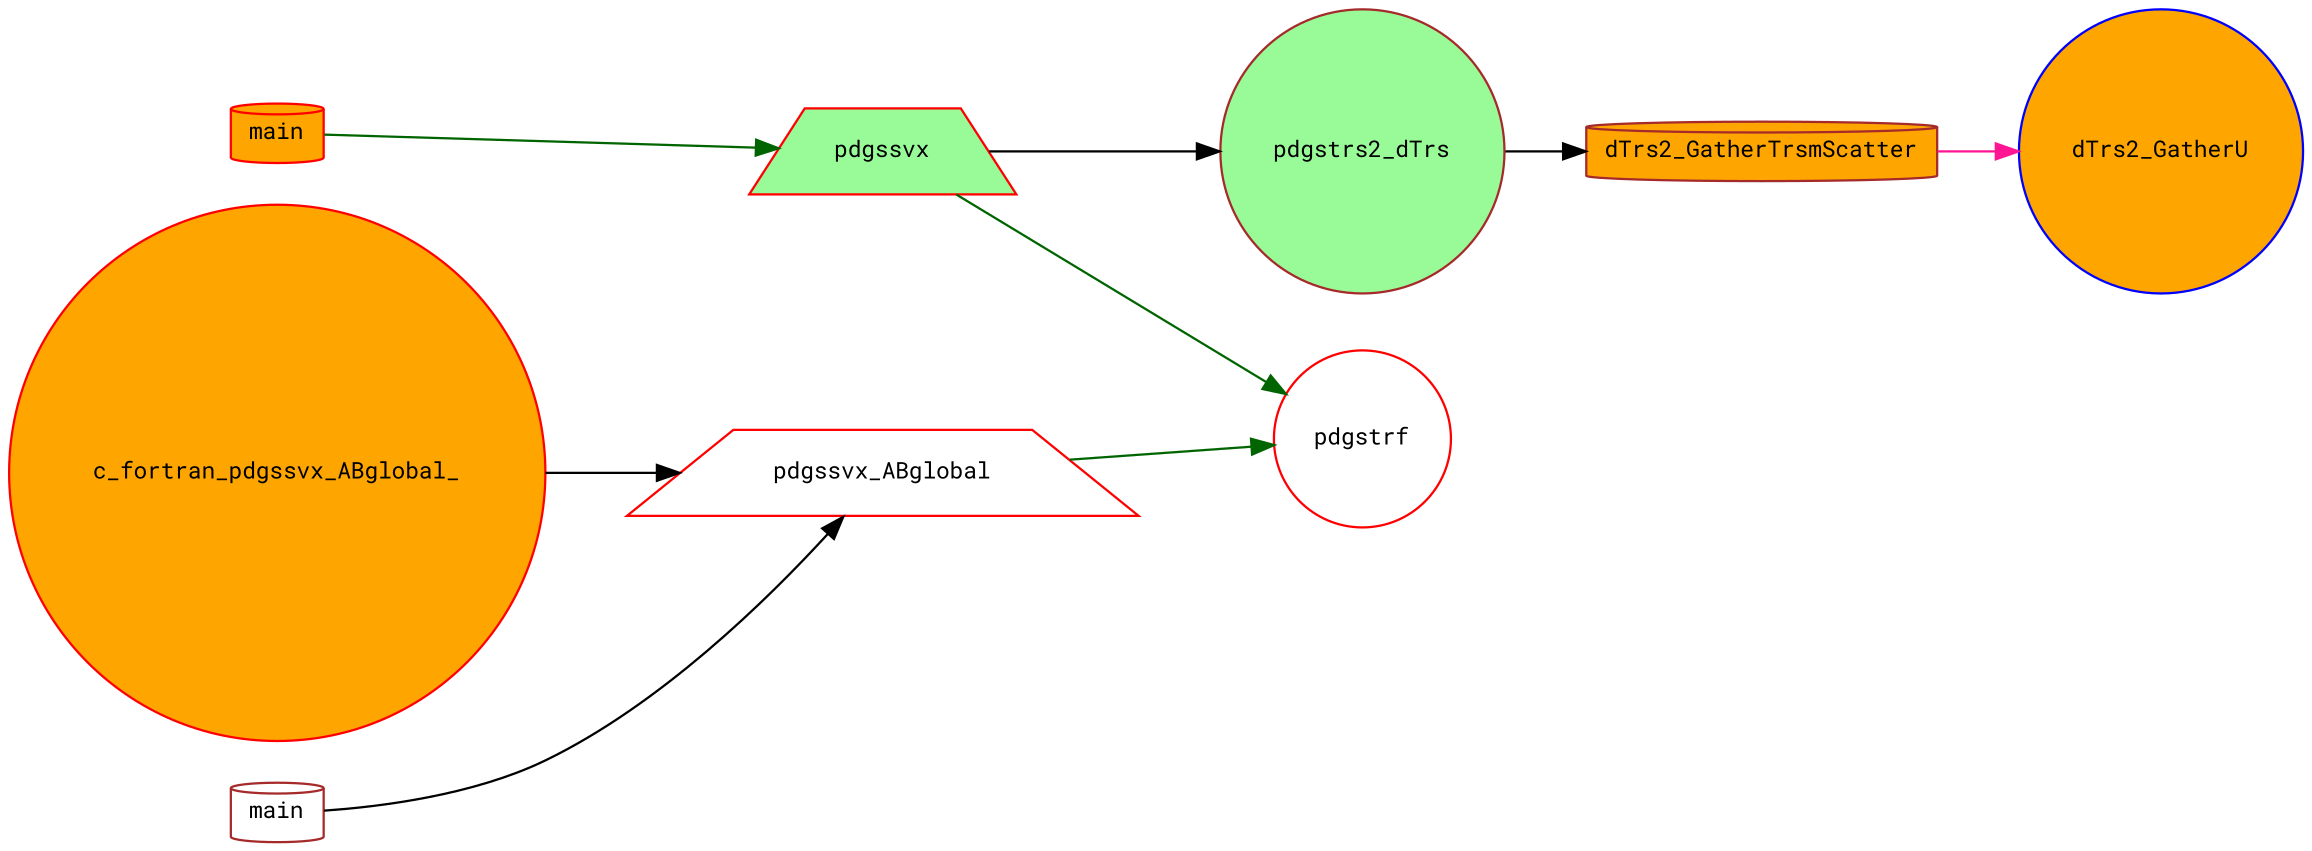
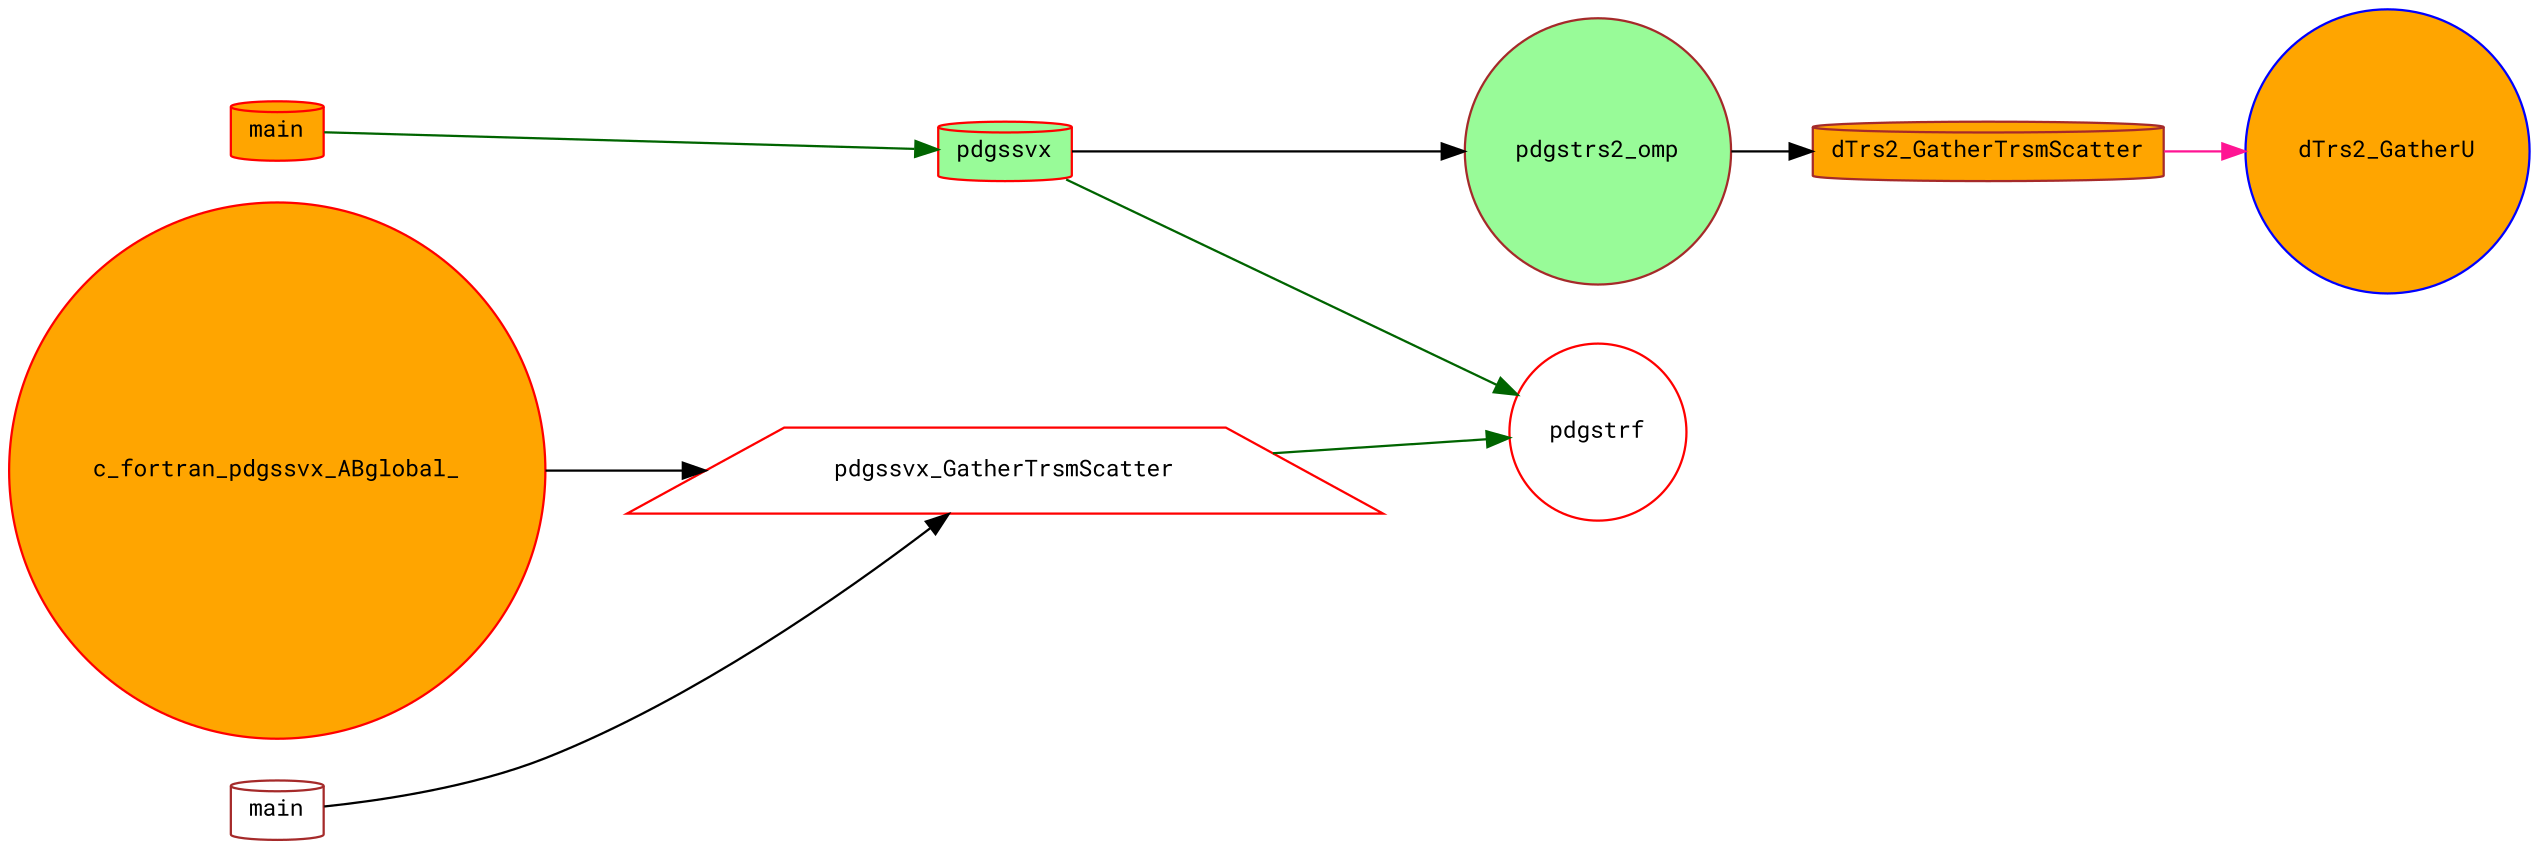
node "pdgssvx": shape trapezium -> cylinder
node "pdgstrs2_dTrs": label "pdgstrs2_dTrs" -> "pdgstrs2_omp"
node "pdgssvx_ABglobal": label "pdgssvx_ABglobal" -> "pdgssvx_GatherTrsmScatter"
